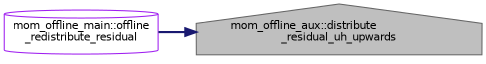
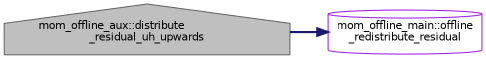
edge "mom_offline_main::offline _redistribute_residual" -> "mom_offline_aux::distribute _residual_uh_upwards": reversed
